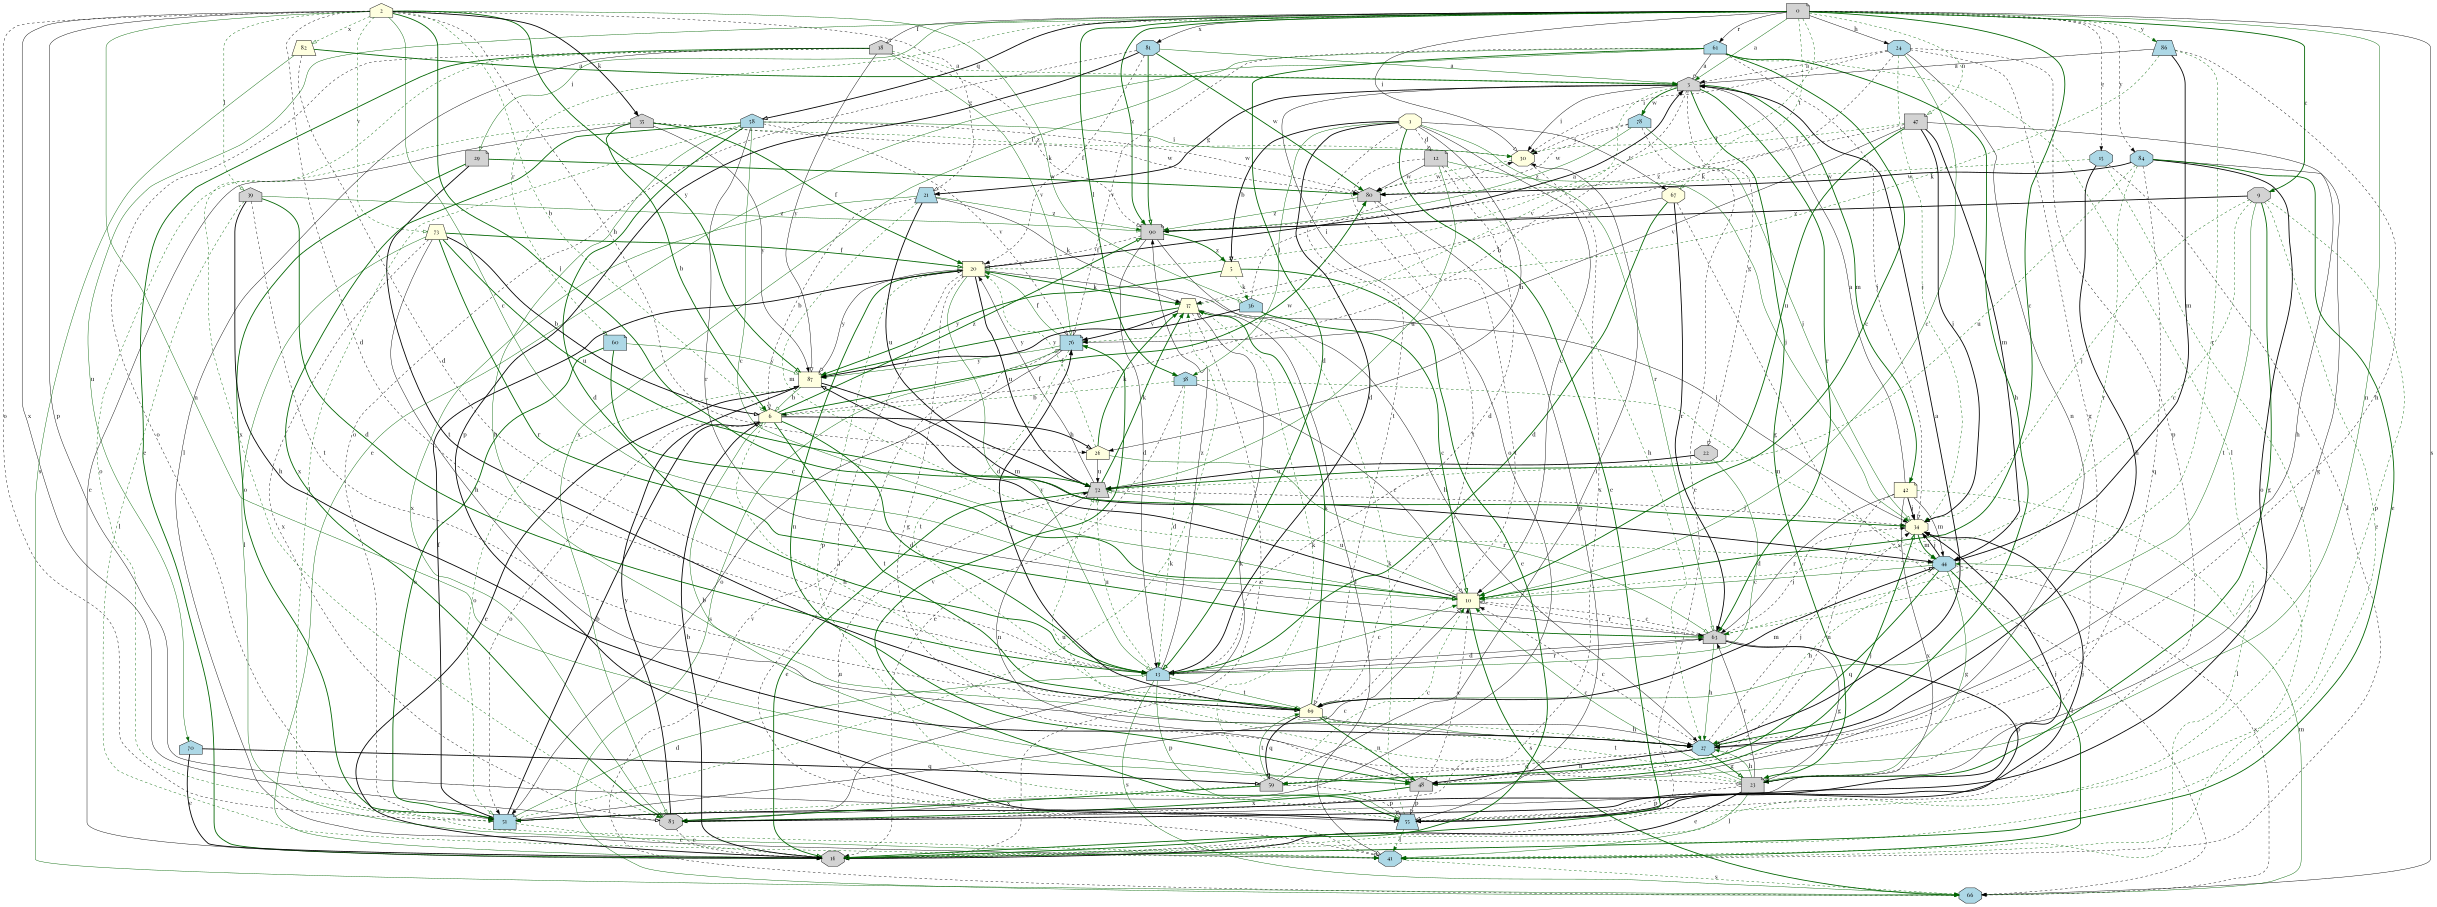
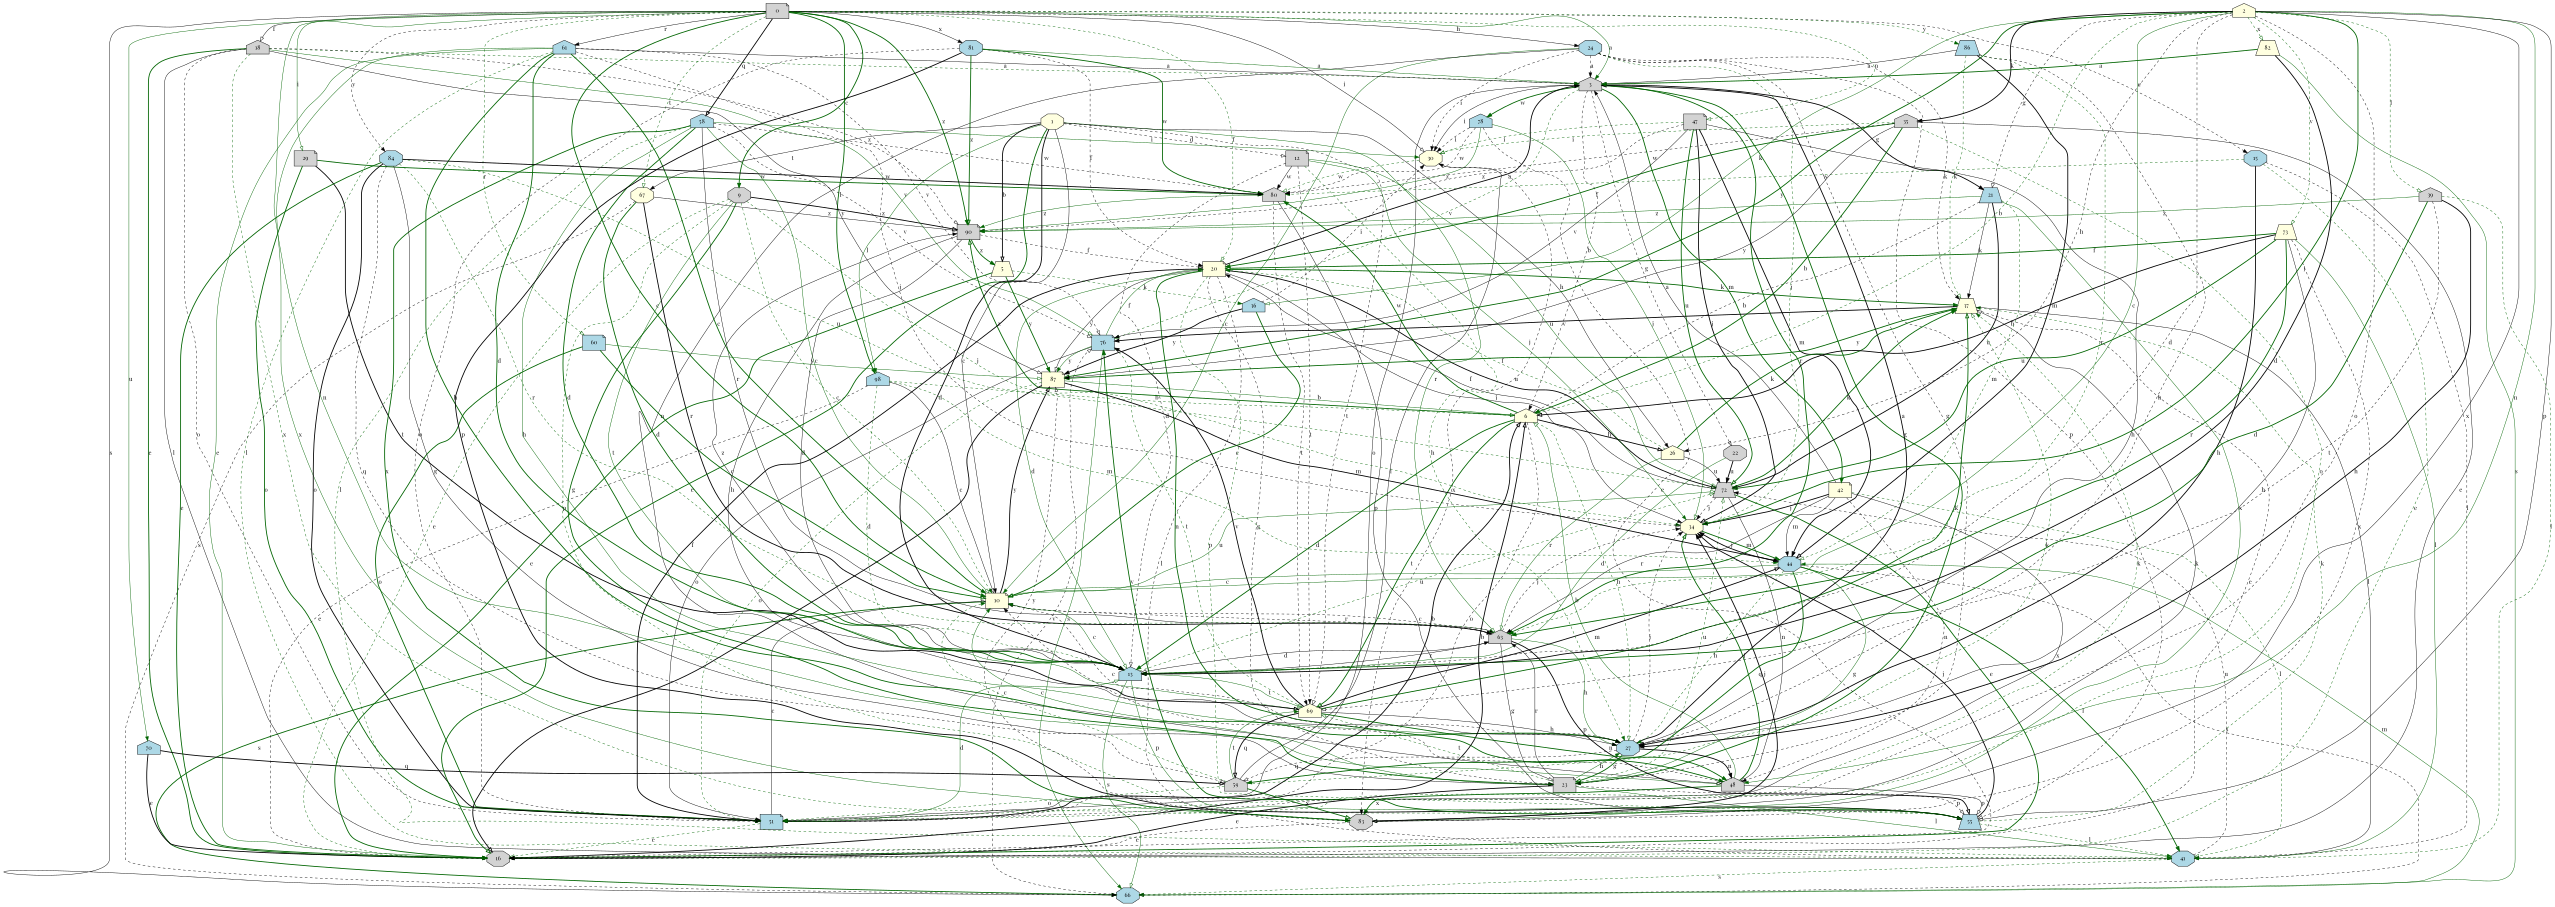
node "38": label "38" -> "98"
edge "82" -> "13": style dashed -> bold
edge "83" -> "87": style bold -> dashed
edge "59" -> "55": removed, label "p"
edge "42" -> "83": now "42" -> "51"
